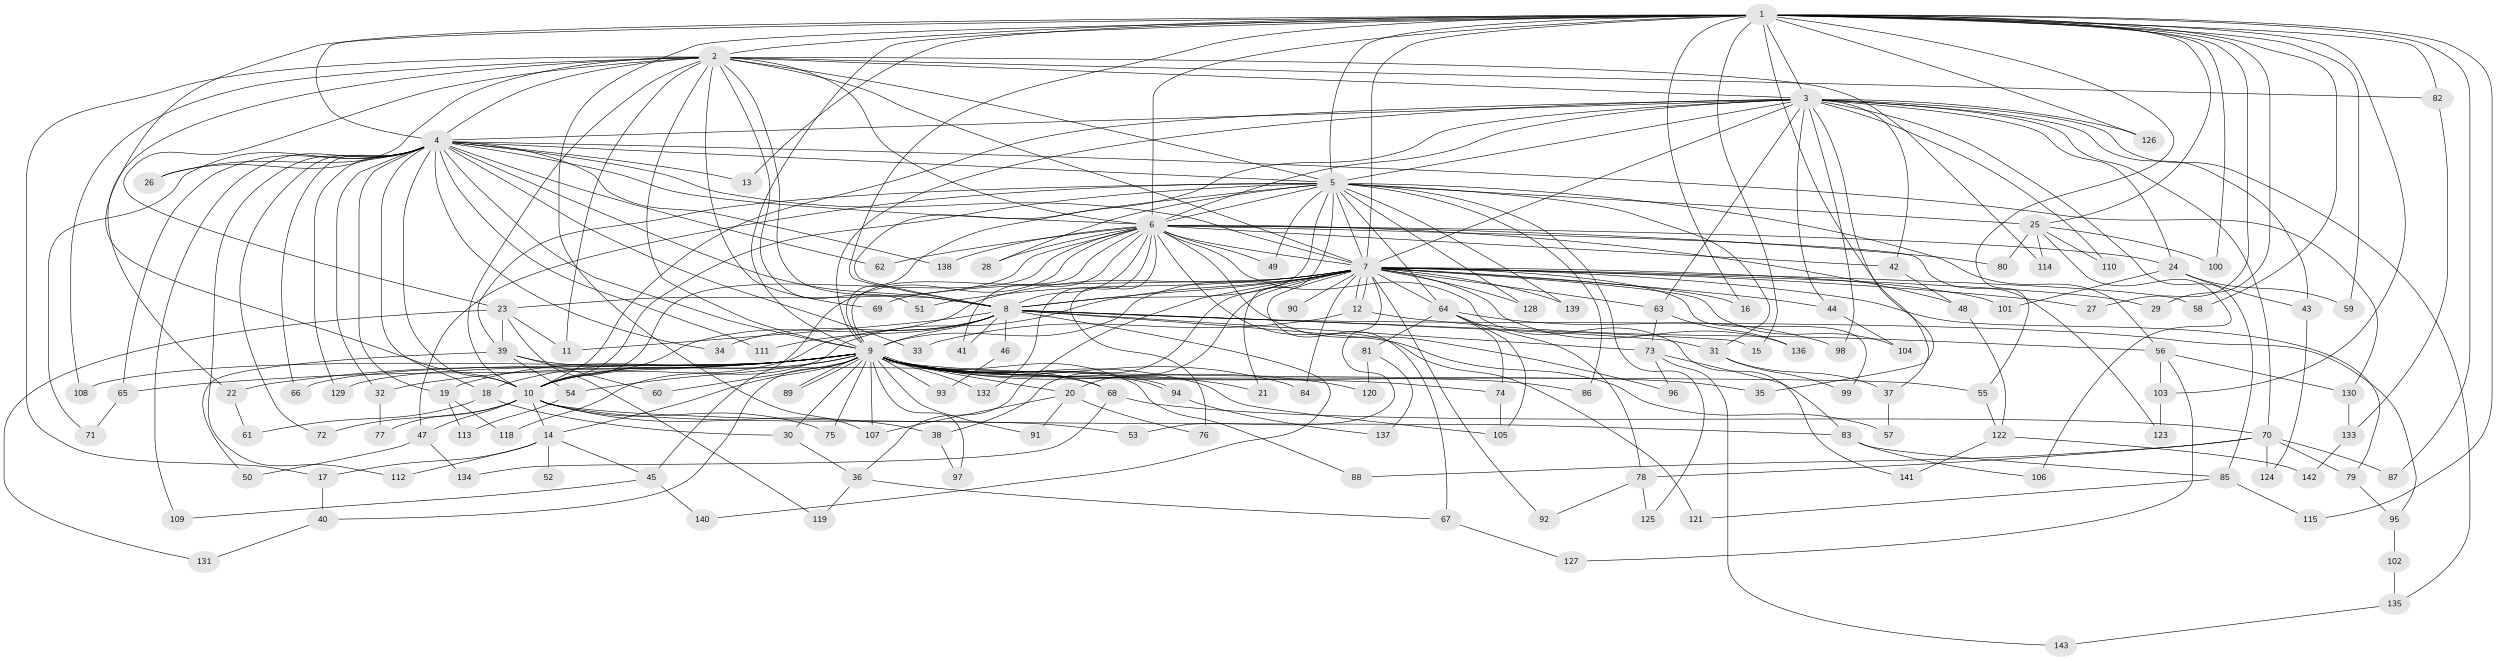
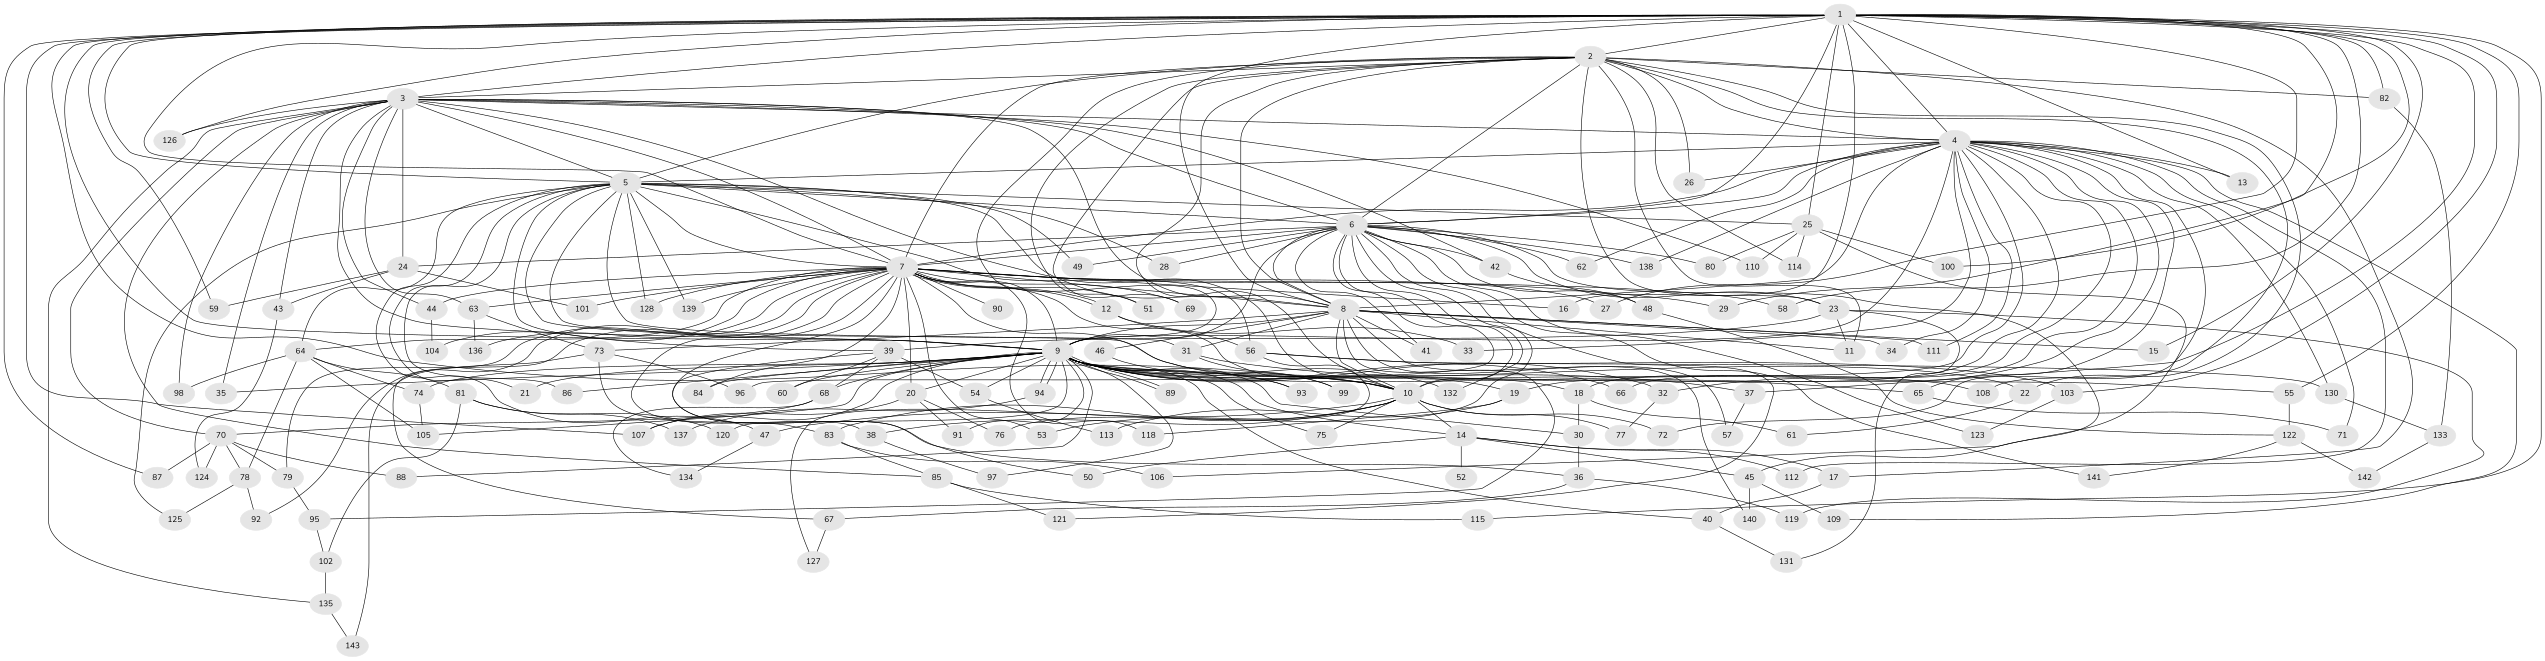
node "129": removed
edge "47" -- "50": now "14" -- "50"
edge "81" -- "102": added
